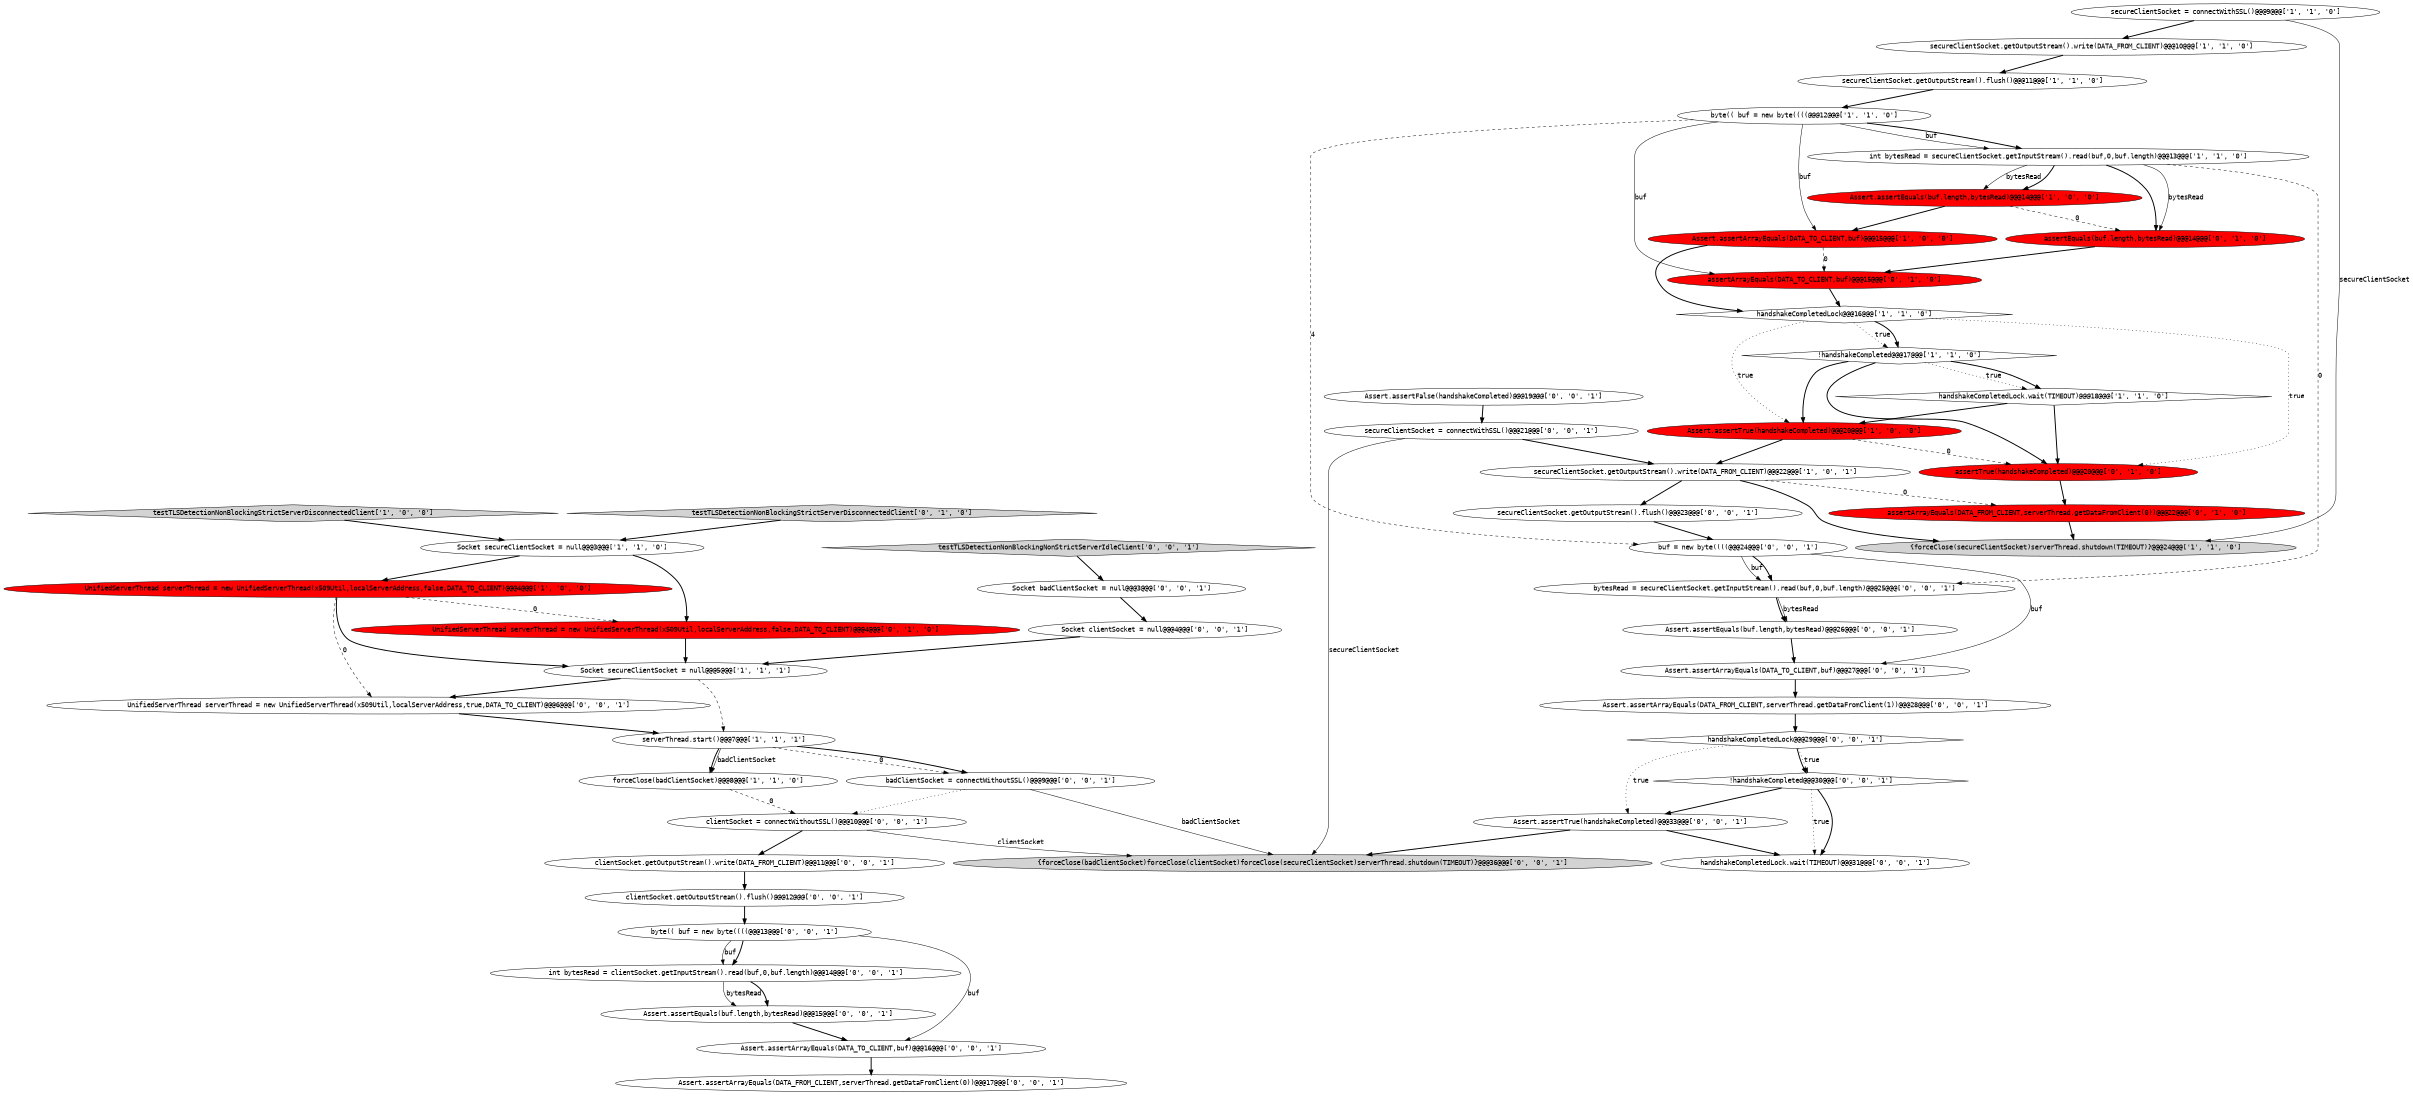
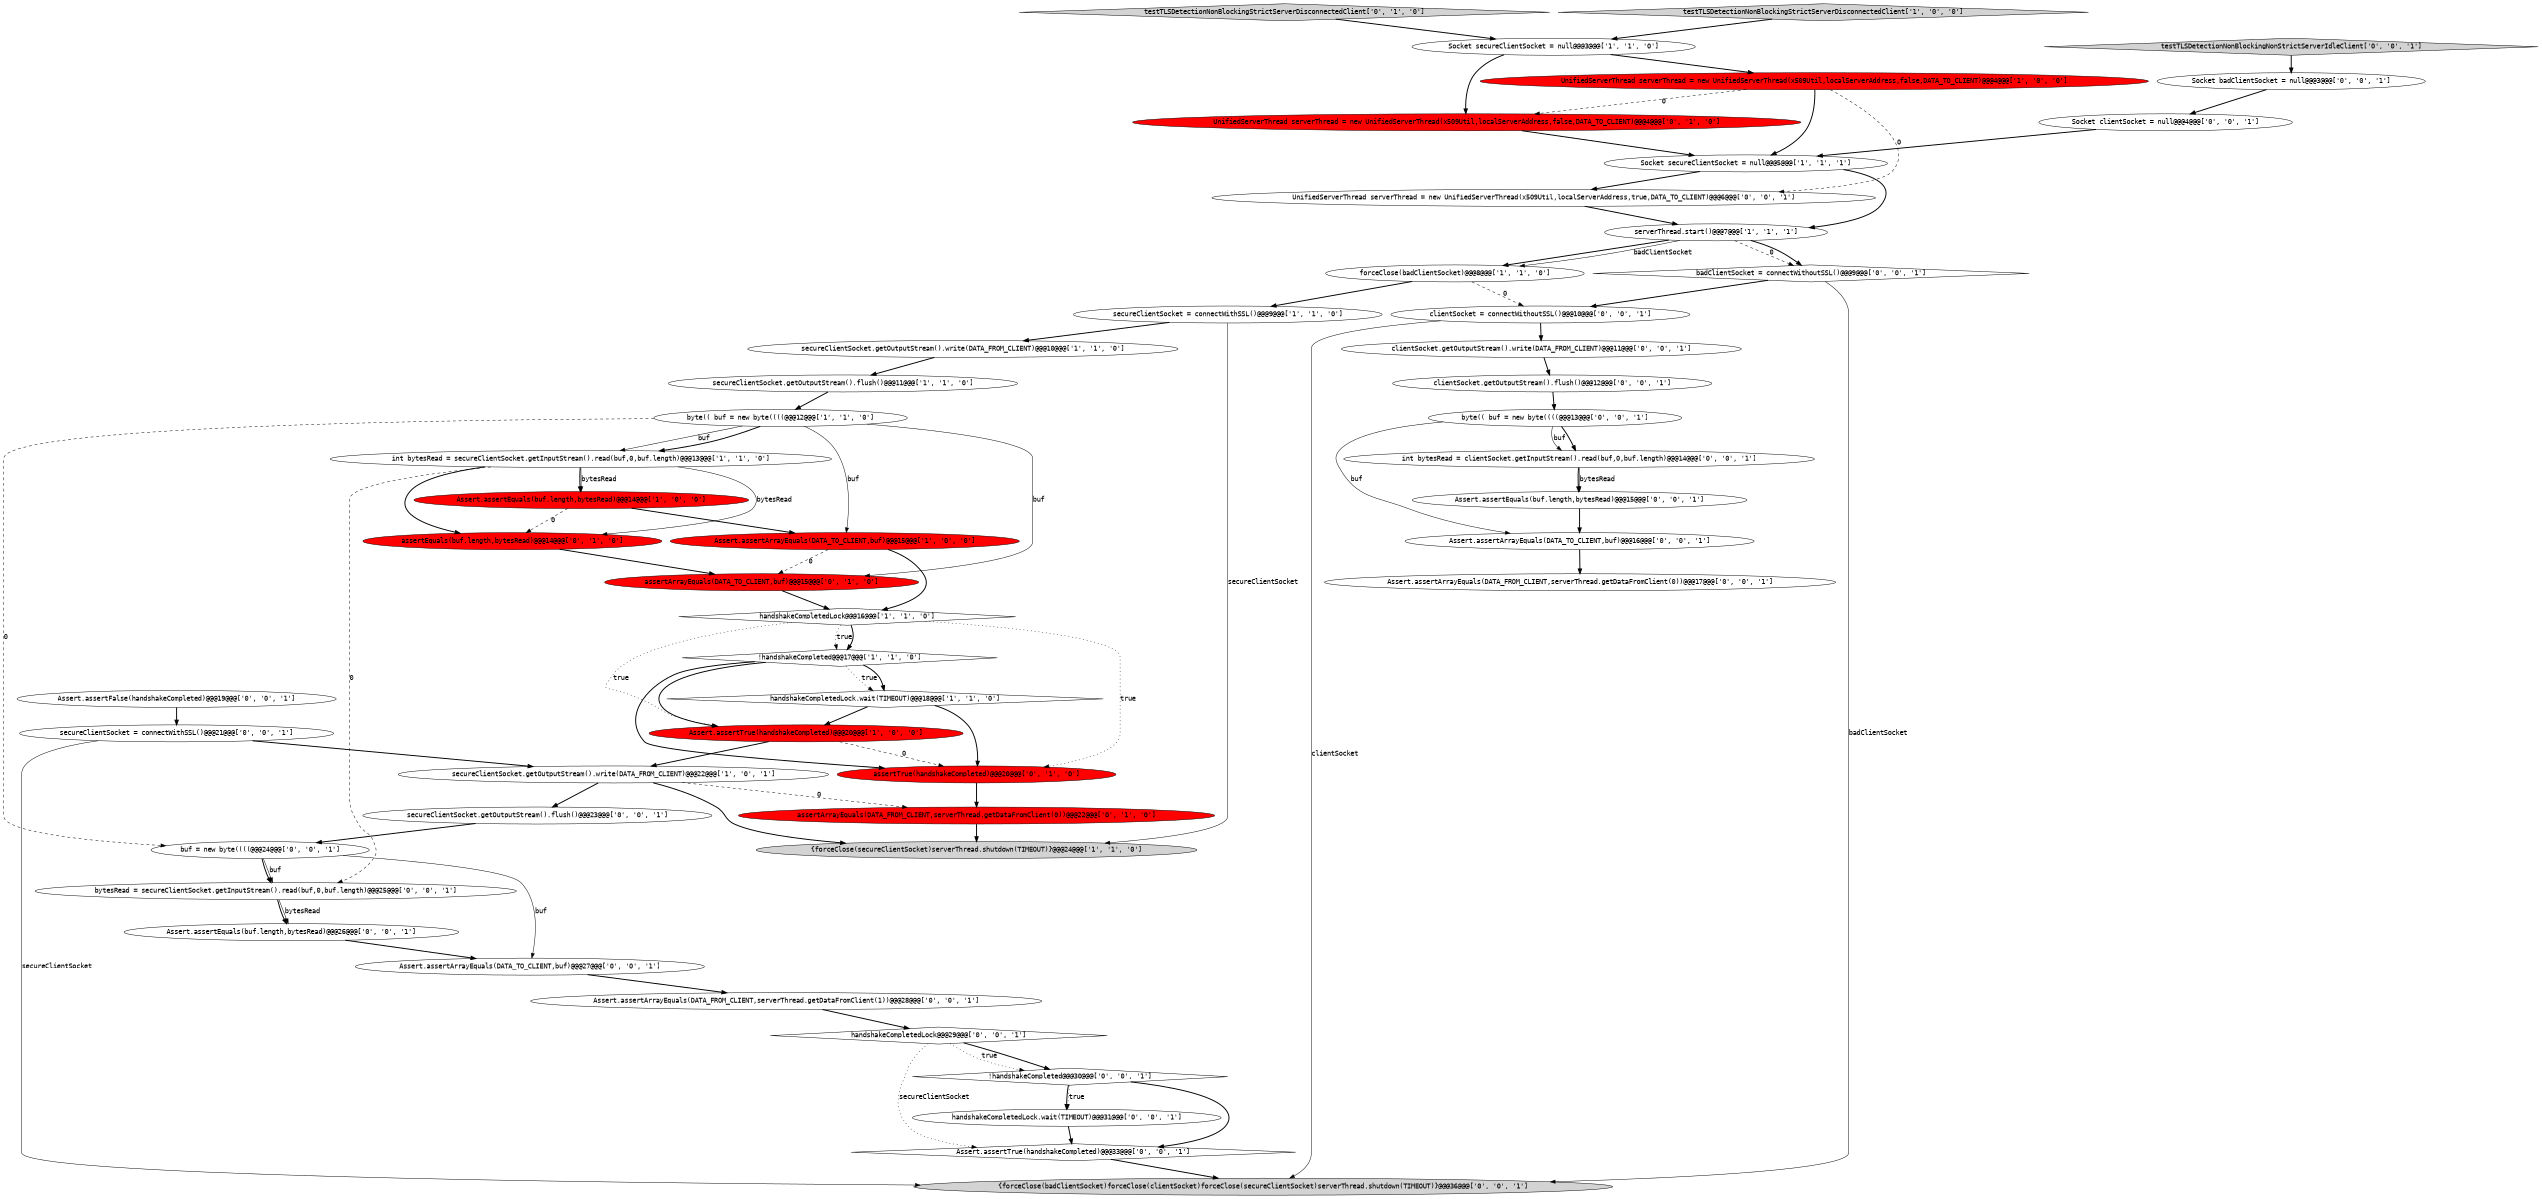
edge "forceClose(badClientSocket)@@@8@@@['1', '1', '0']" -> "secureClientSocket = connectWithSSL()@@@9@@@['1', '1', '0']": added
edge "byte(( buf = new byte((((@@@12@@@['1', '1', '0']" -> "buf = new byte((((@@@24@@@['0', '0', '1']": label "4" -> "0"
edge "Socket secureClientSocket = null@@@5@@@['1', '1', '1']" -> "serverThread.start()@@@7@@@['1', '1', '1']": style dashed -> bold
node "badClientSocket = connectWithoutSSL()@@@9@@@['0', '0', '1']": shape ellipse -> diamond
edge "handshakeCompletedLock@@@29@@@['0', '0', '1']" -> "Assert.assertTrue(handshakeCompleted)@@@33@@@['0', '0', '1']": label "true" -> "secureClientSocket"
edge "badClientSocket = connectWithoutSSL()@@@9@@@['0', '0', '1']" -> "clientSocket = connectWithoutSSL()@@@10@@@['0', '0', '1']": style dotted -> bold
node "Assert.assertTrue(handshakeCompleted)@@@33@@@['0', '0', '1']": shape ellipse -> diamond
edge "Assert.assertTrue(handshakeCompleted)@@@33@@@['0', '0', '1']" -> "handshakeCompletedLock.wait(TIMEOUT)@@@31@@@['0', '0', '1']": reversed
